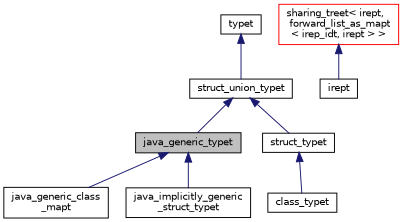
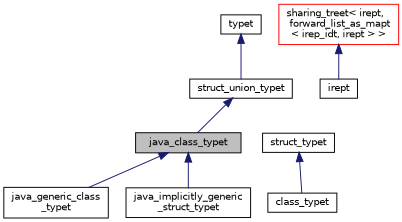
edge "struct_typet" -> "struct_union_typet": removed
node "java_generic_typet": label "java_generic_typet" -> "java_class_typet"
node "java_generic_class _mapt": label "java_generic_class _mapt" -> "java_generic_class _typet"
